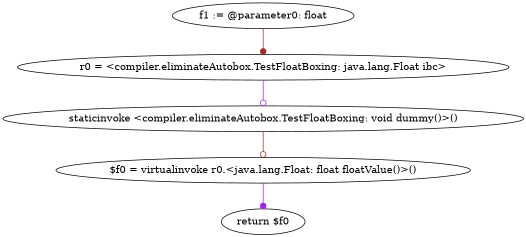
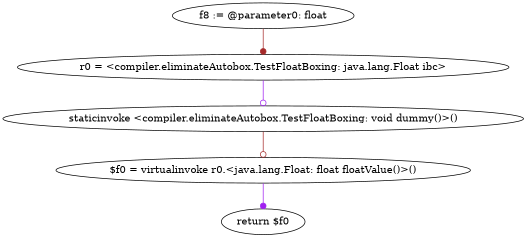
node "f1 := @parameter0: float": label "f1 := @parameter0: float" -> "f8 := @parameter0: float"
